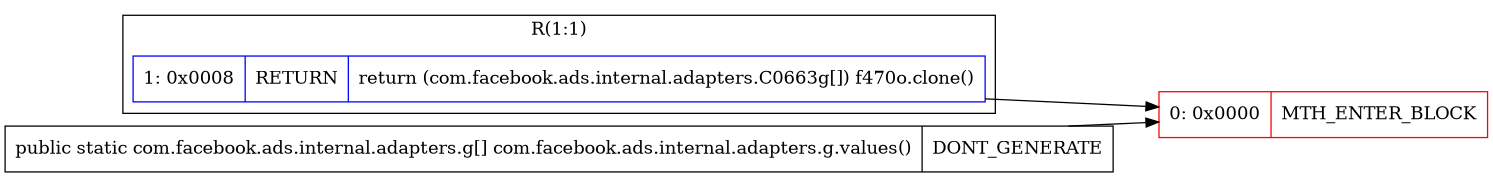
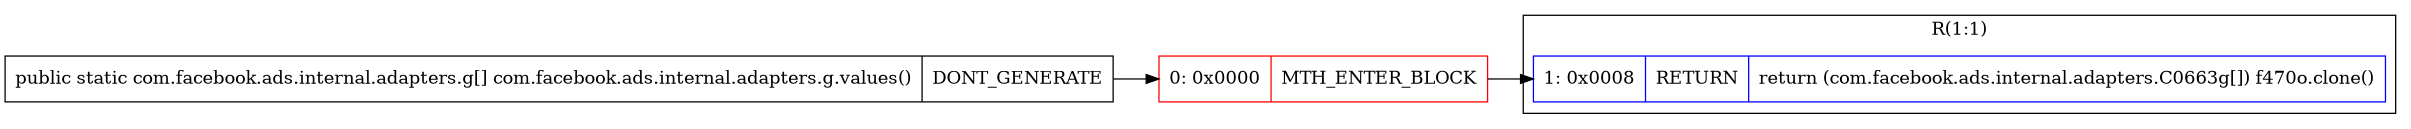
edge "1: 0x0008" -> "0: 0x0000": reversed
